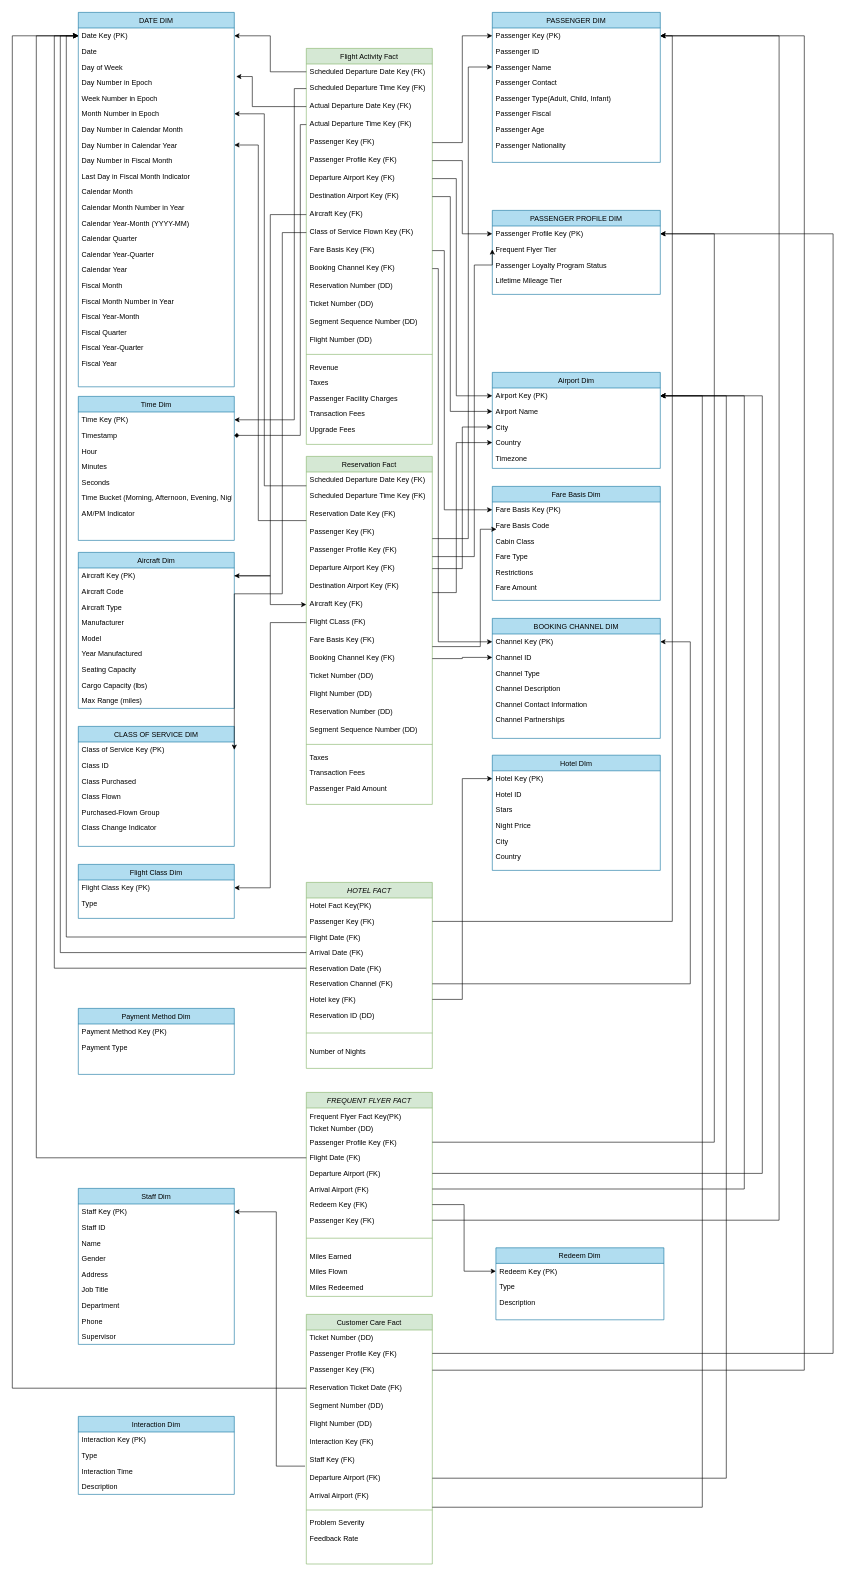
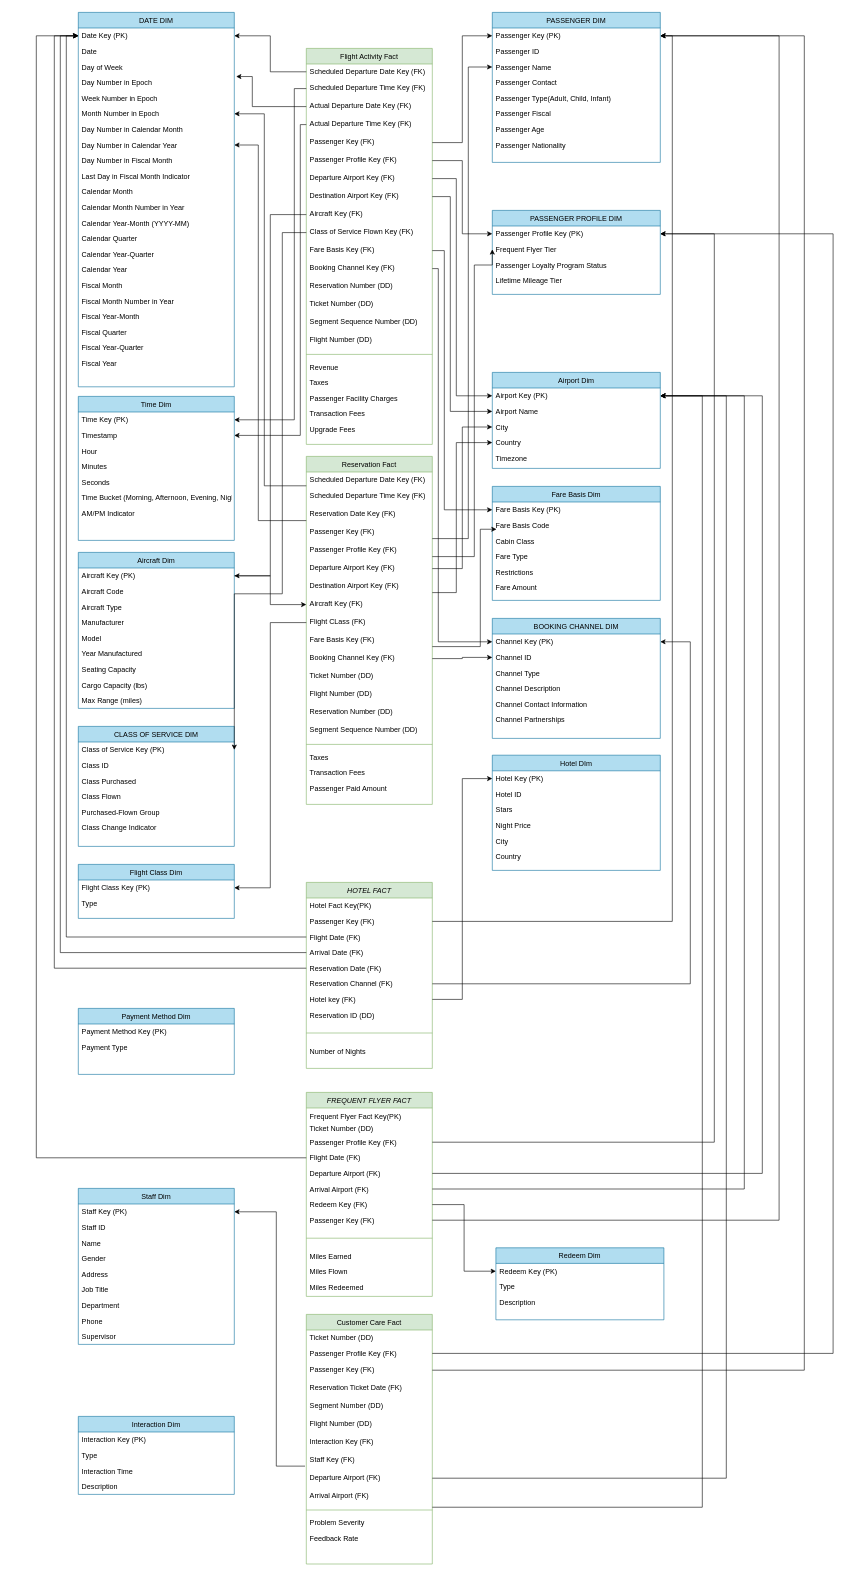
edge "Actual Departure Time Key (FK)" -> "Timestamp": arrowhead diamond -> classic
edge "Reservation Ticket Date (FK)" -> "Date Key (PK)": removed
